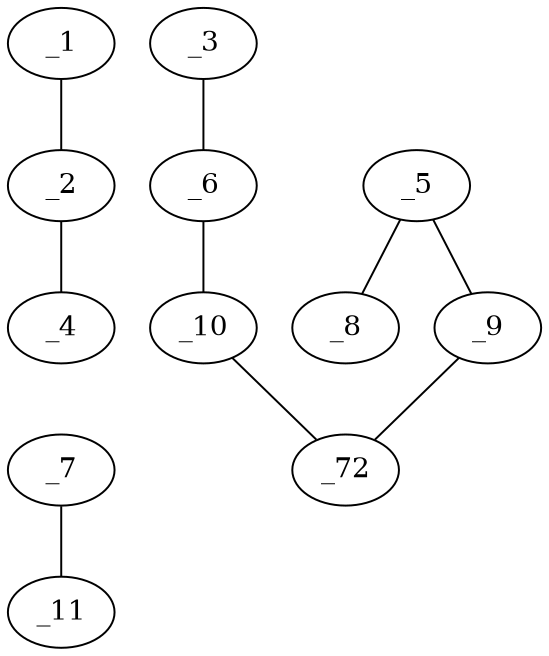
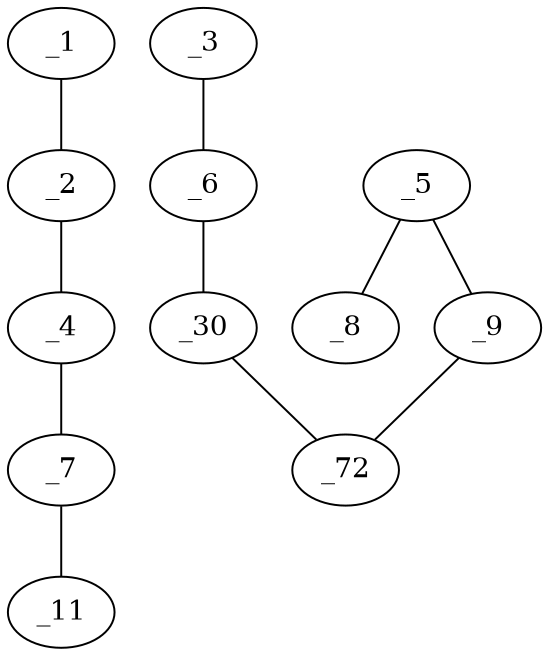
node "_10": label "_10" -> "_30"
edge "_4" -- "_7": added
